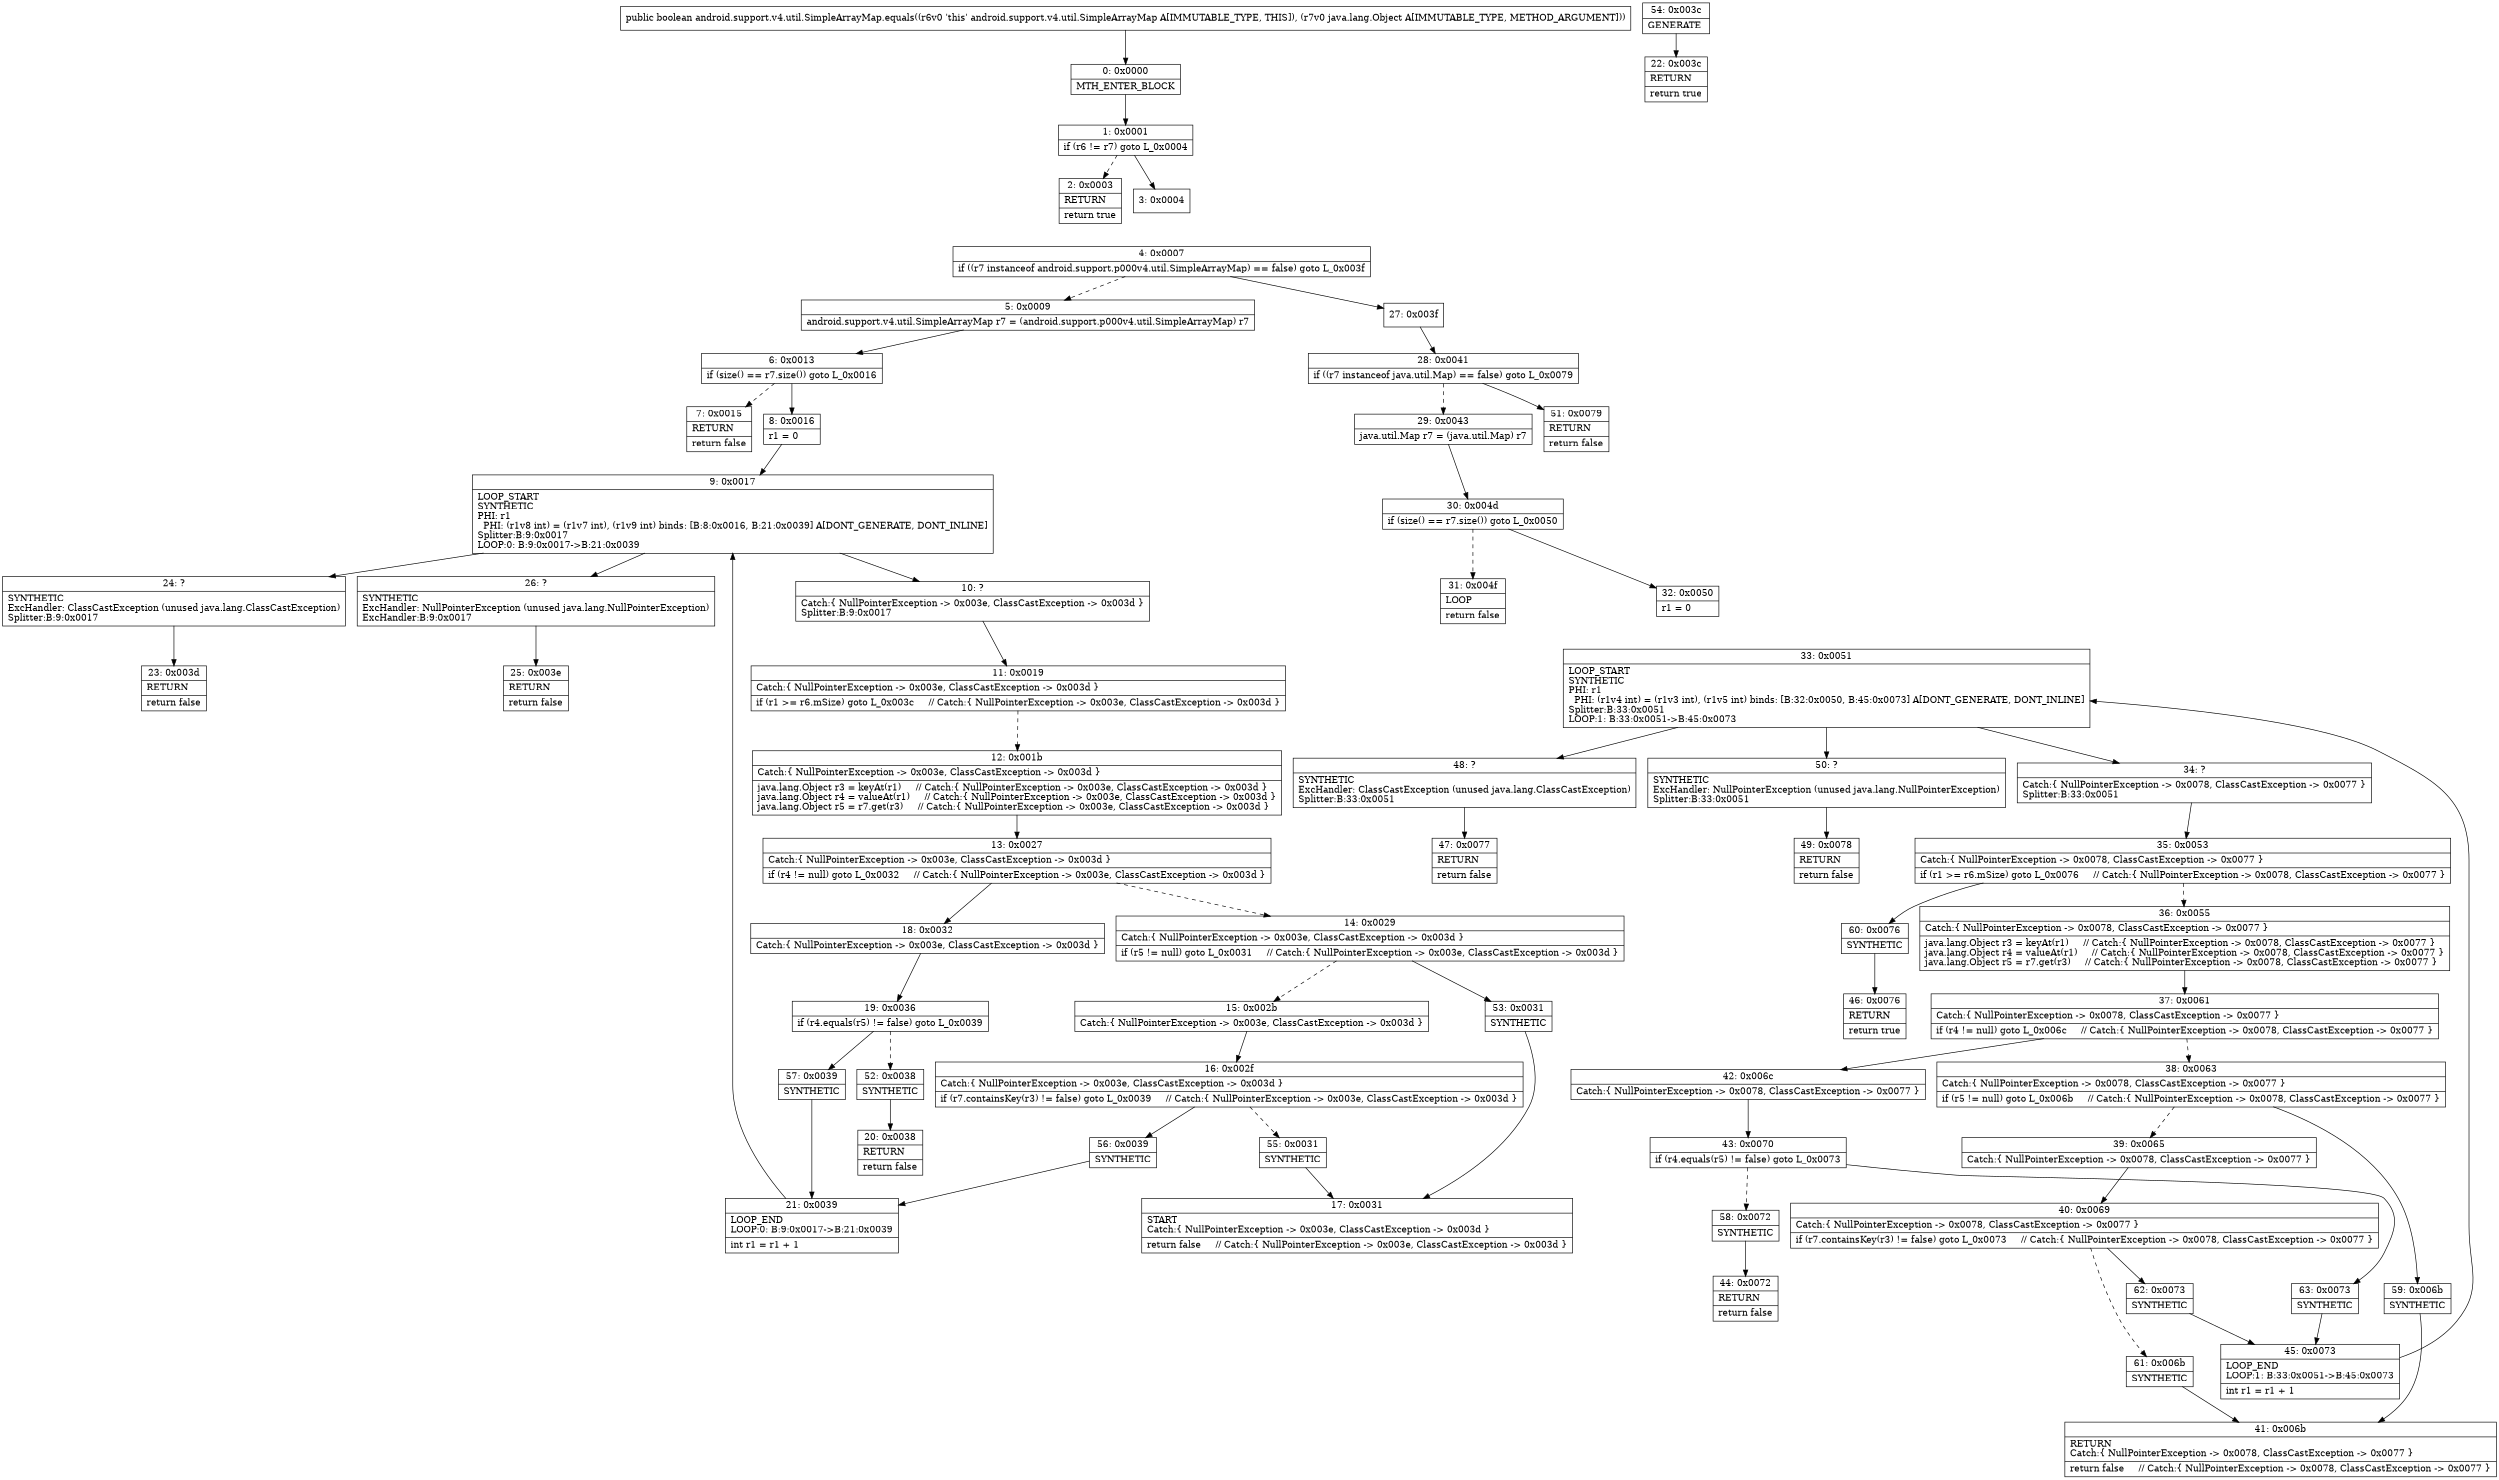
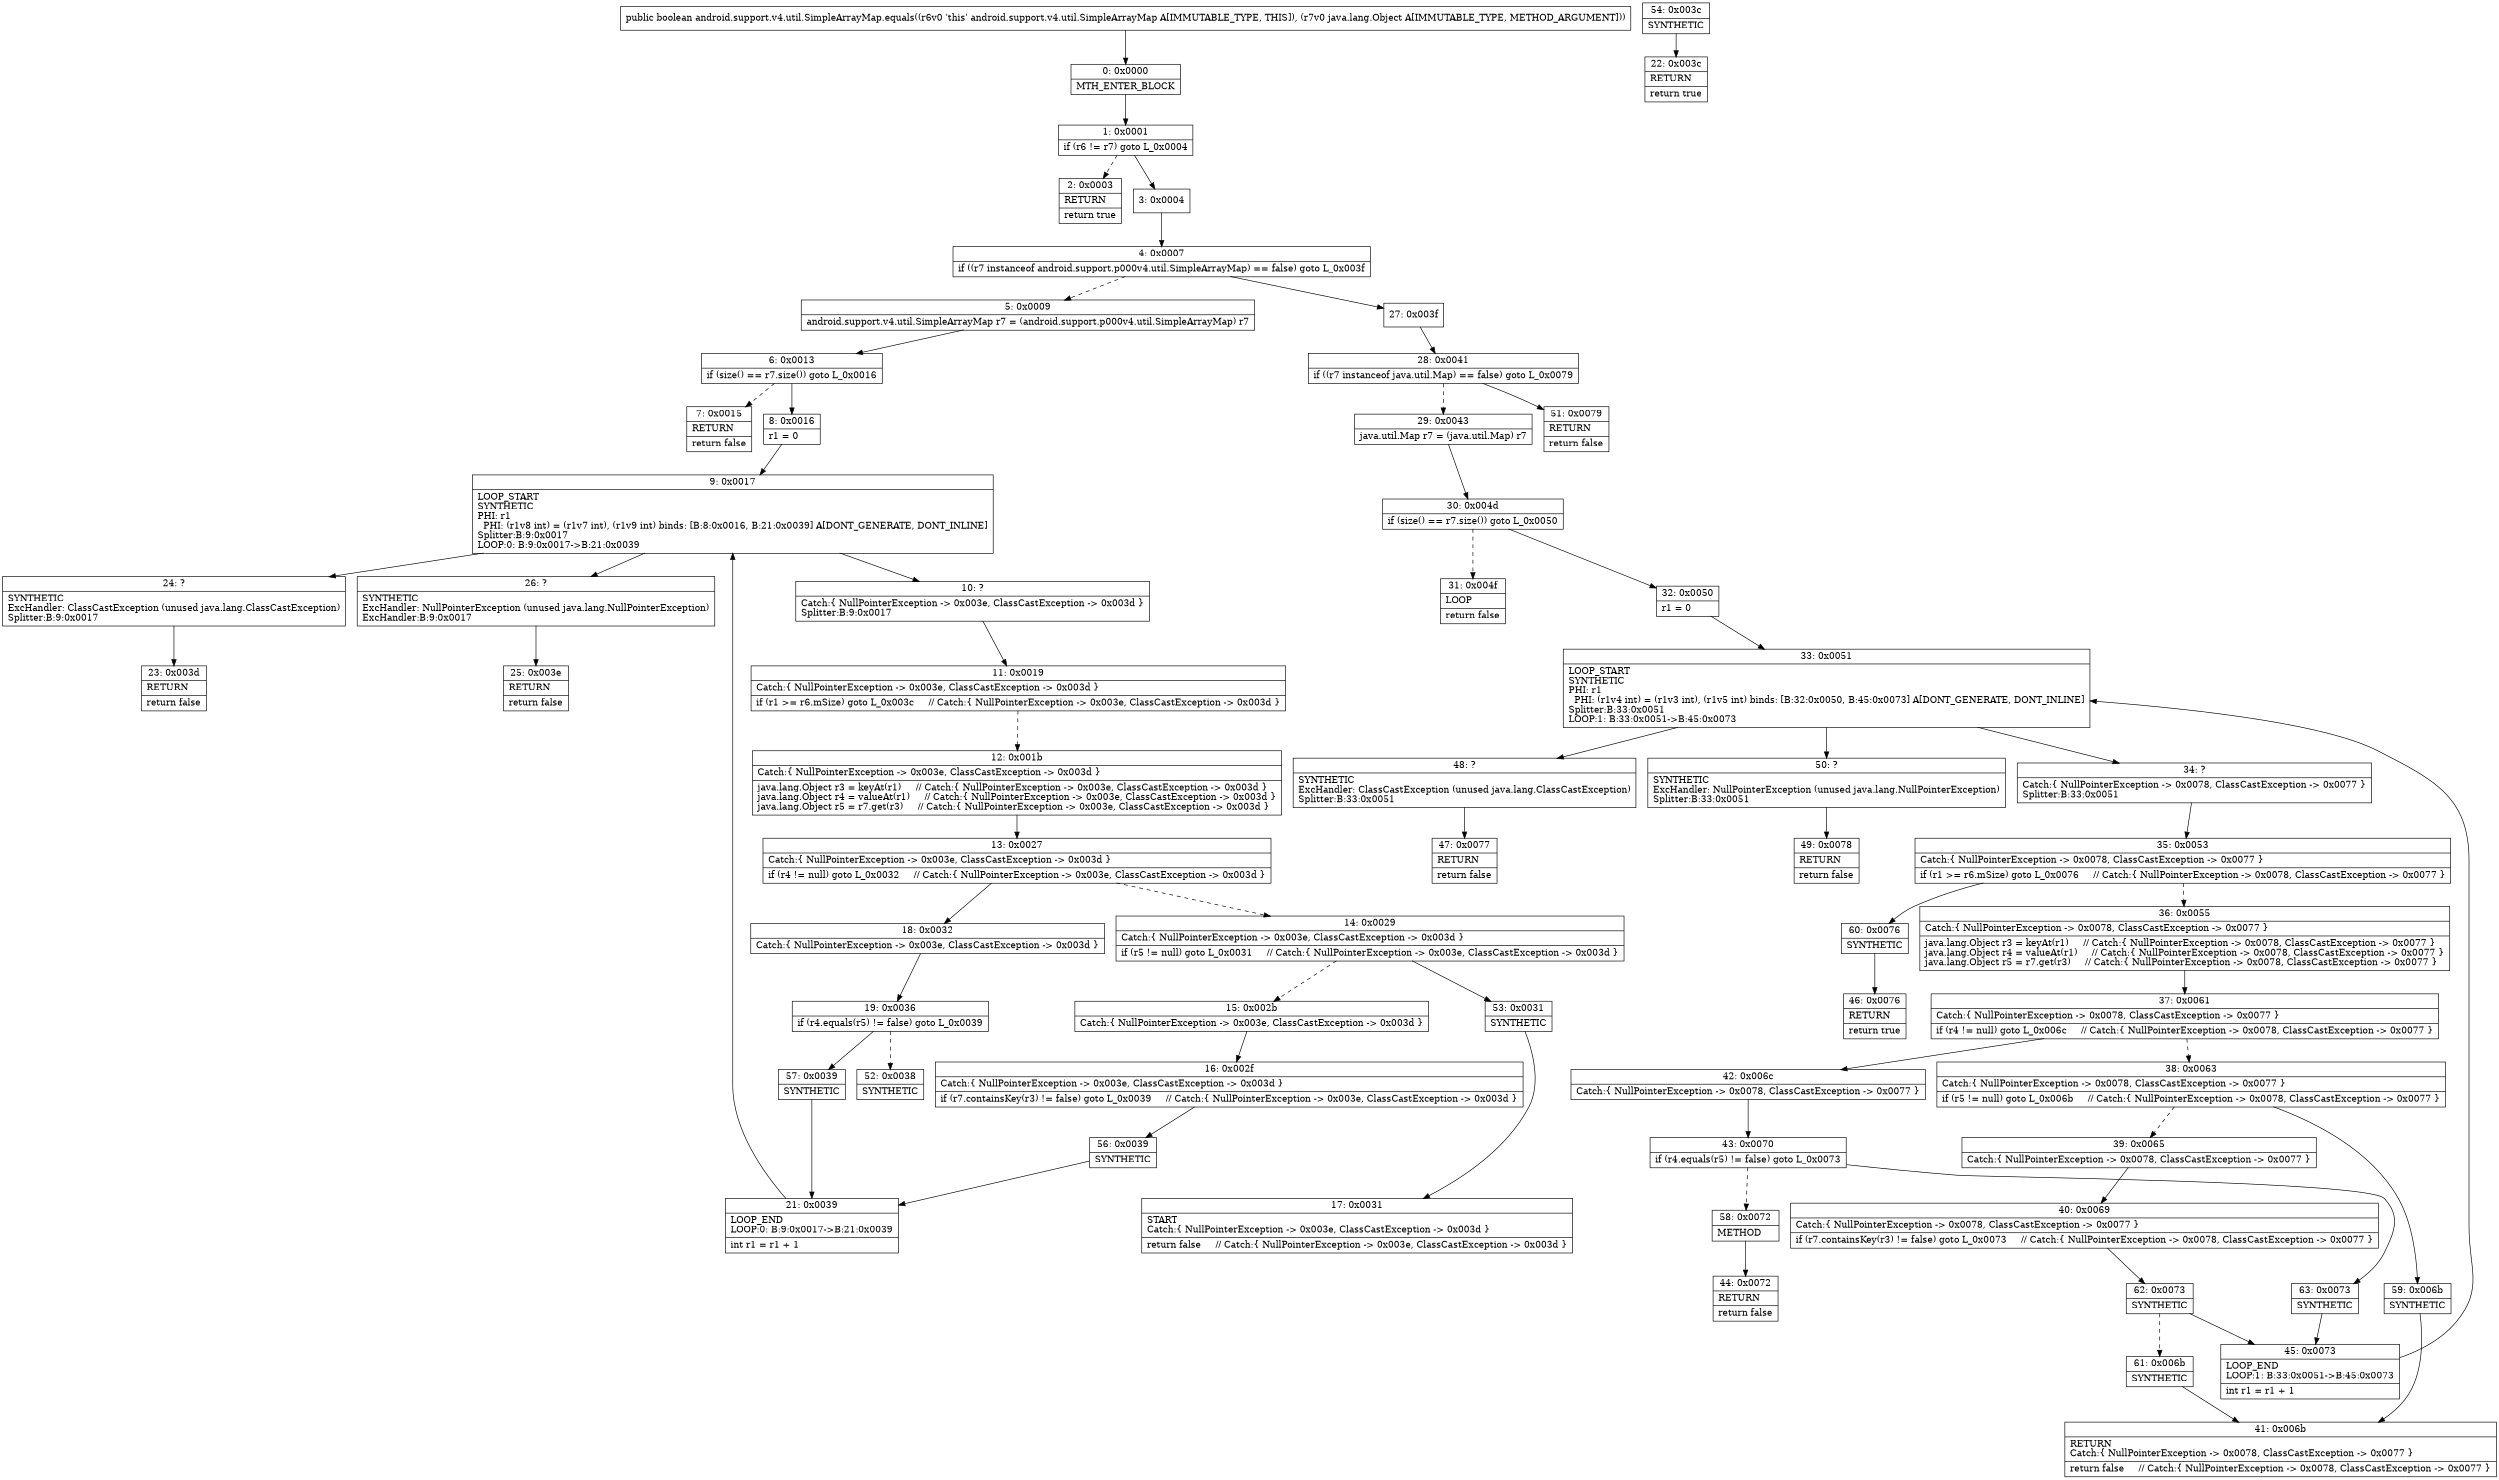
node "54: 0x003c": text "GENERATE" -> "SYNTHETIC"
edge "3: 0x0004" -> "4: 0x0007": added
edge "32: 0x0050" -> "33: 0x0051": added
node "20: 0x0038": removed
node "55: 0x0031": removed
node "58: 0x0072": text "SYNTHETIC" -> "METHOD"
edge "40: 0x0069" -> "61: 0x006b": now "62: 0x0073" -> "61: 0x006b"
